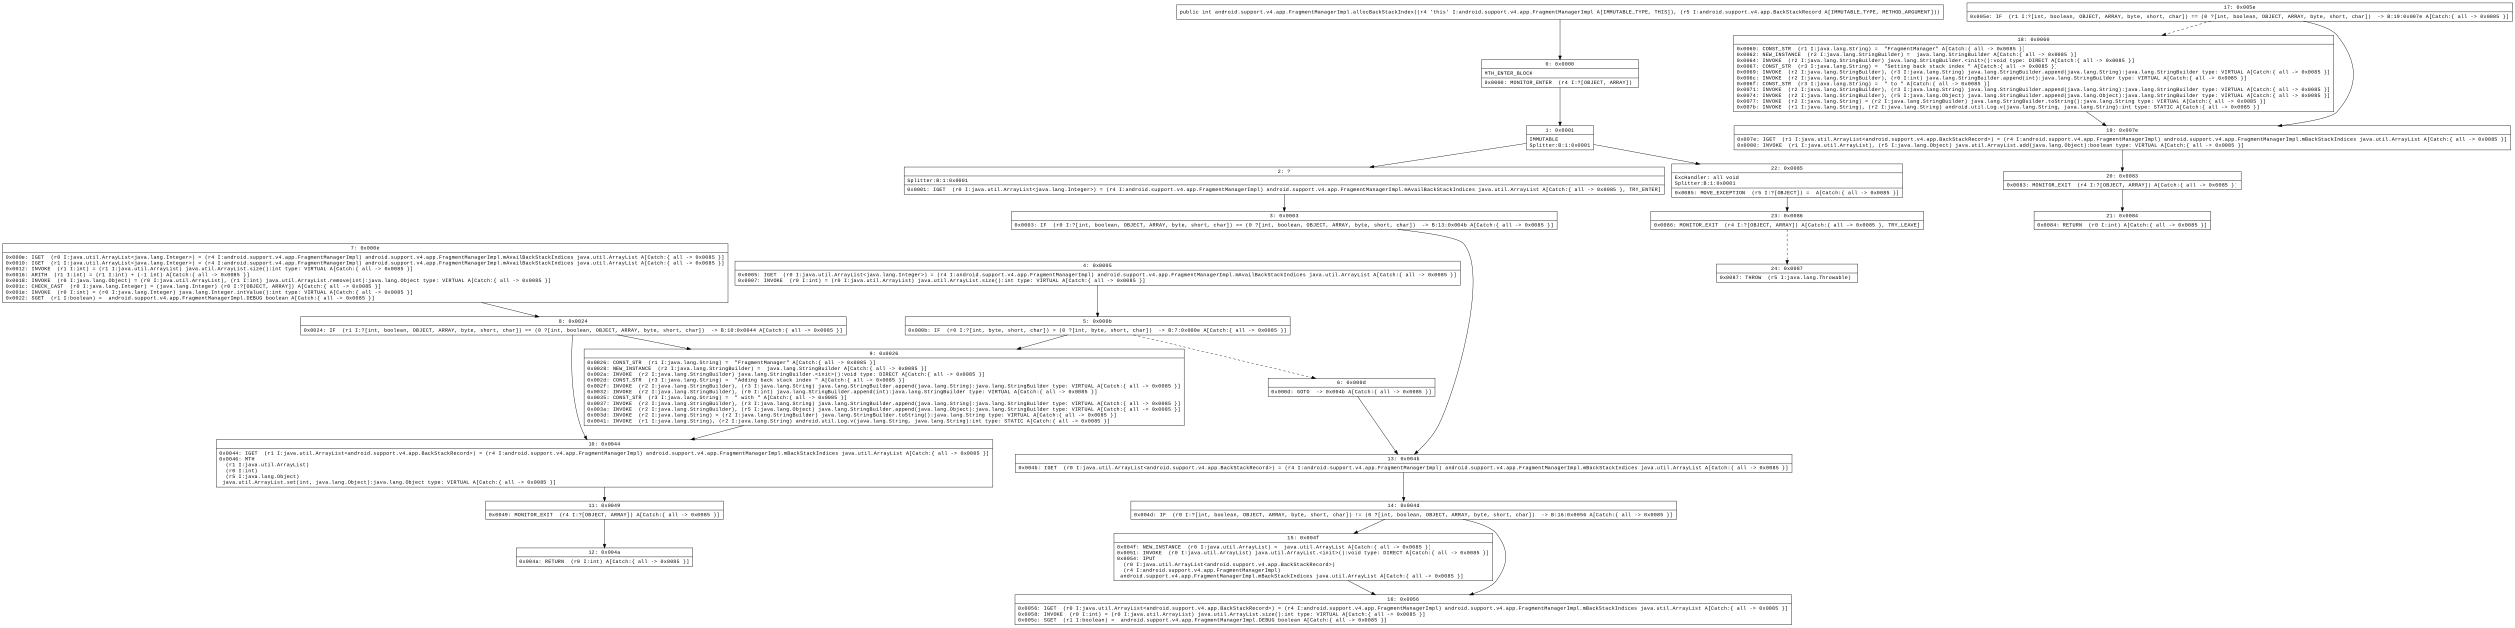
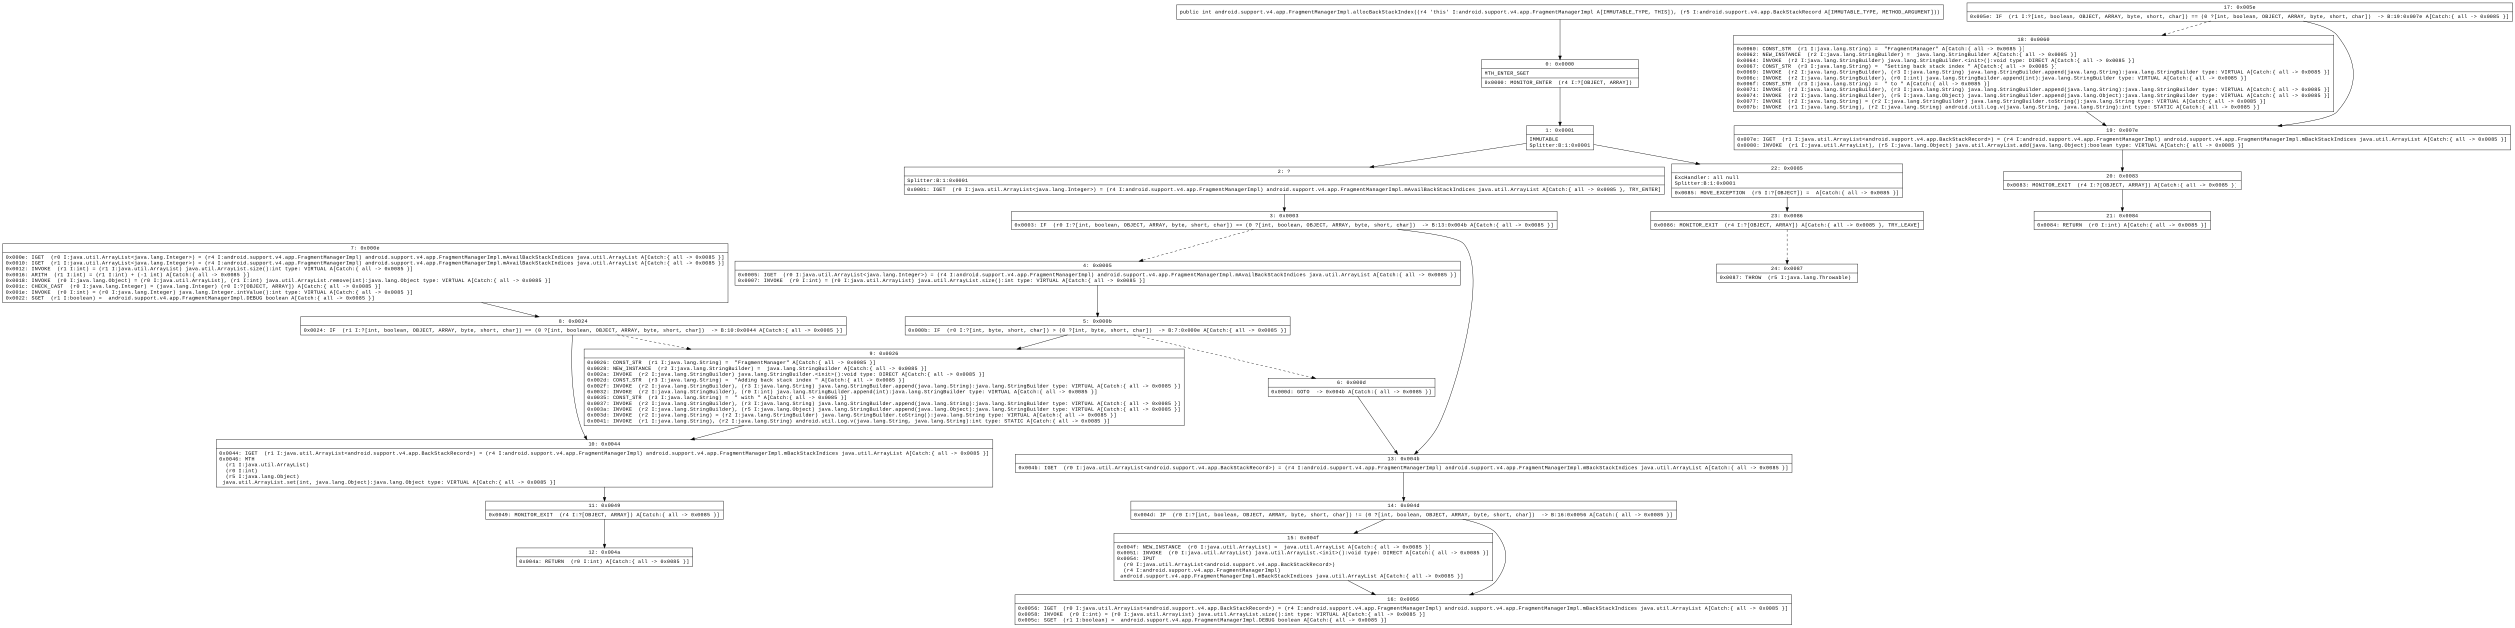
node "0: 0x0000": text "MTH_ENTER_BLOCK" -> "MTH_ENTER_SGET"
node "22: 0x0085": text "ExcHandler: all void" -> "ExcHandler: all null"
edge "3: 0x0003" -> "4: 0x0005": added
edge "8: 0x0024" -> "9: 0x0026": style solid -> dashed
